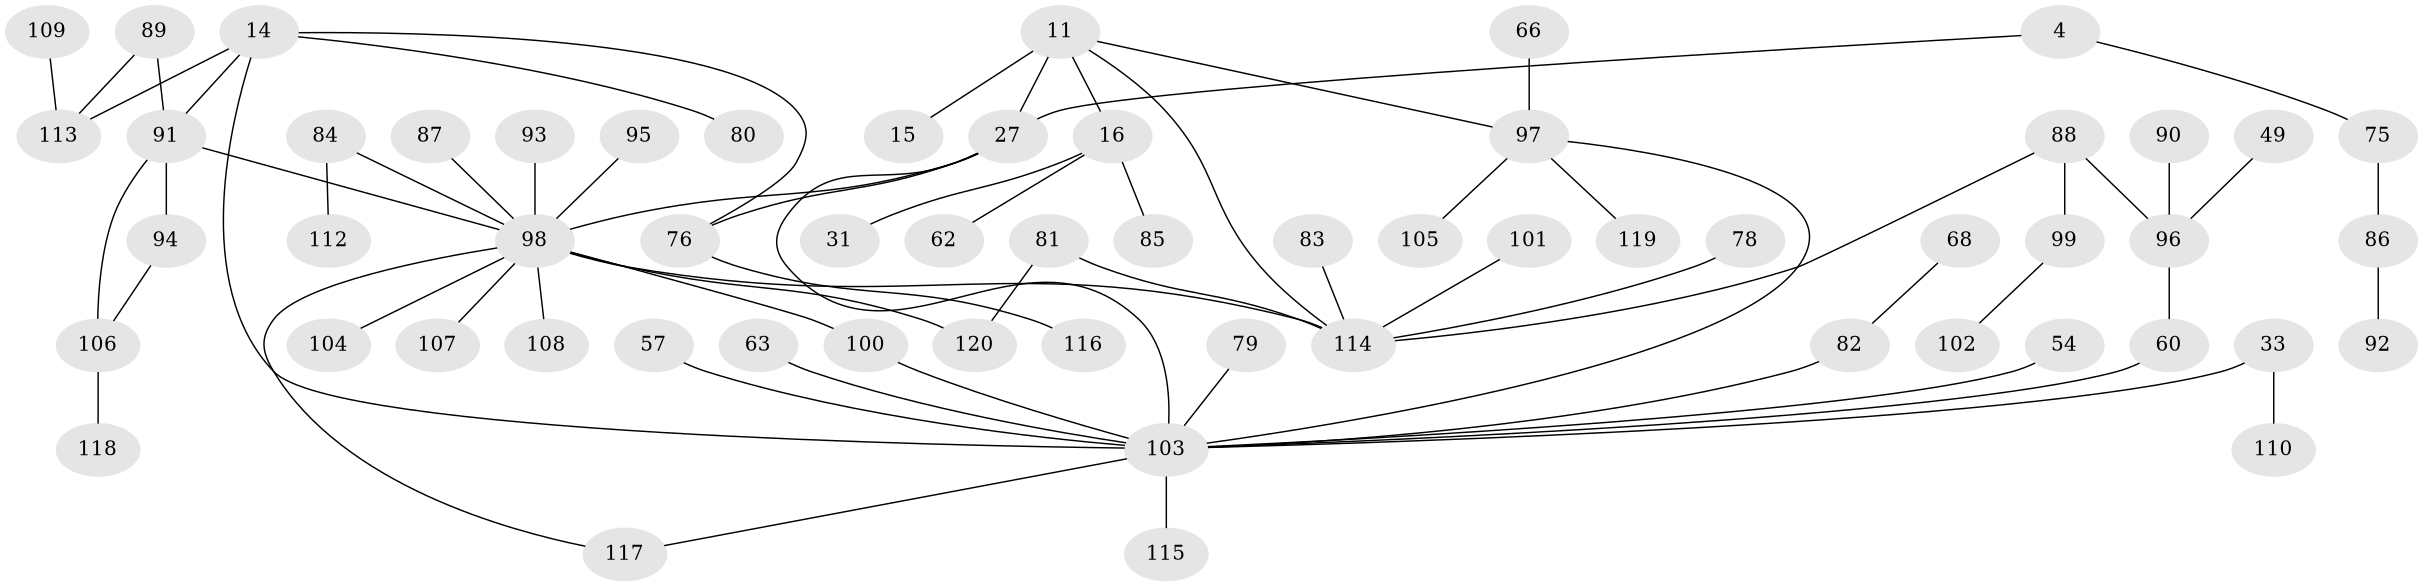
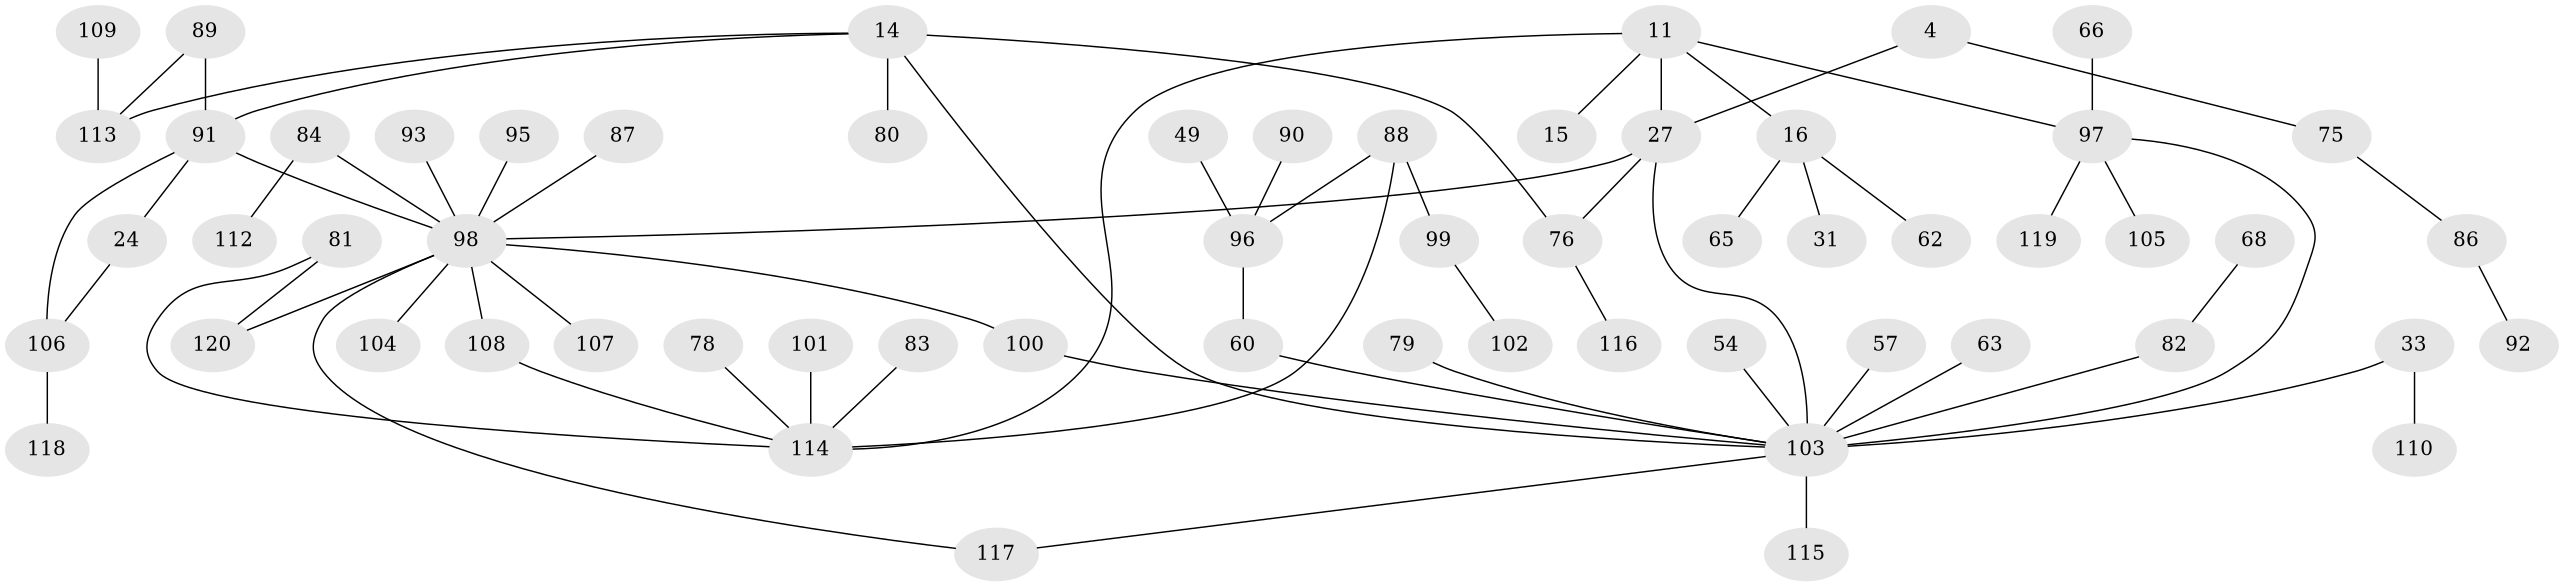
node "94": label "94" -> "24"
node "85": label "85" -> "65"
edge "98" -- "114": now "108" -- "114"
